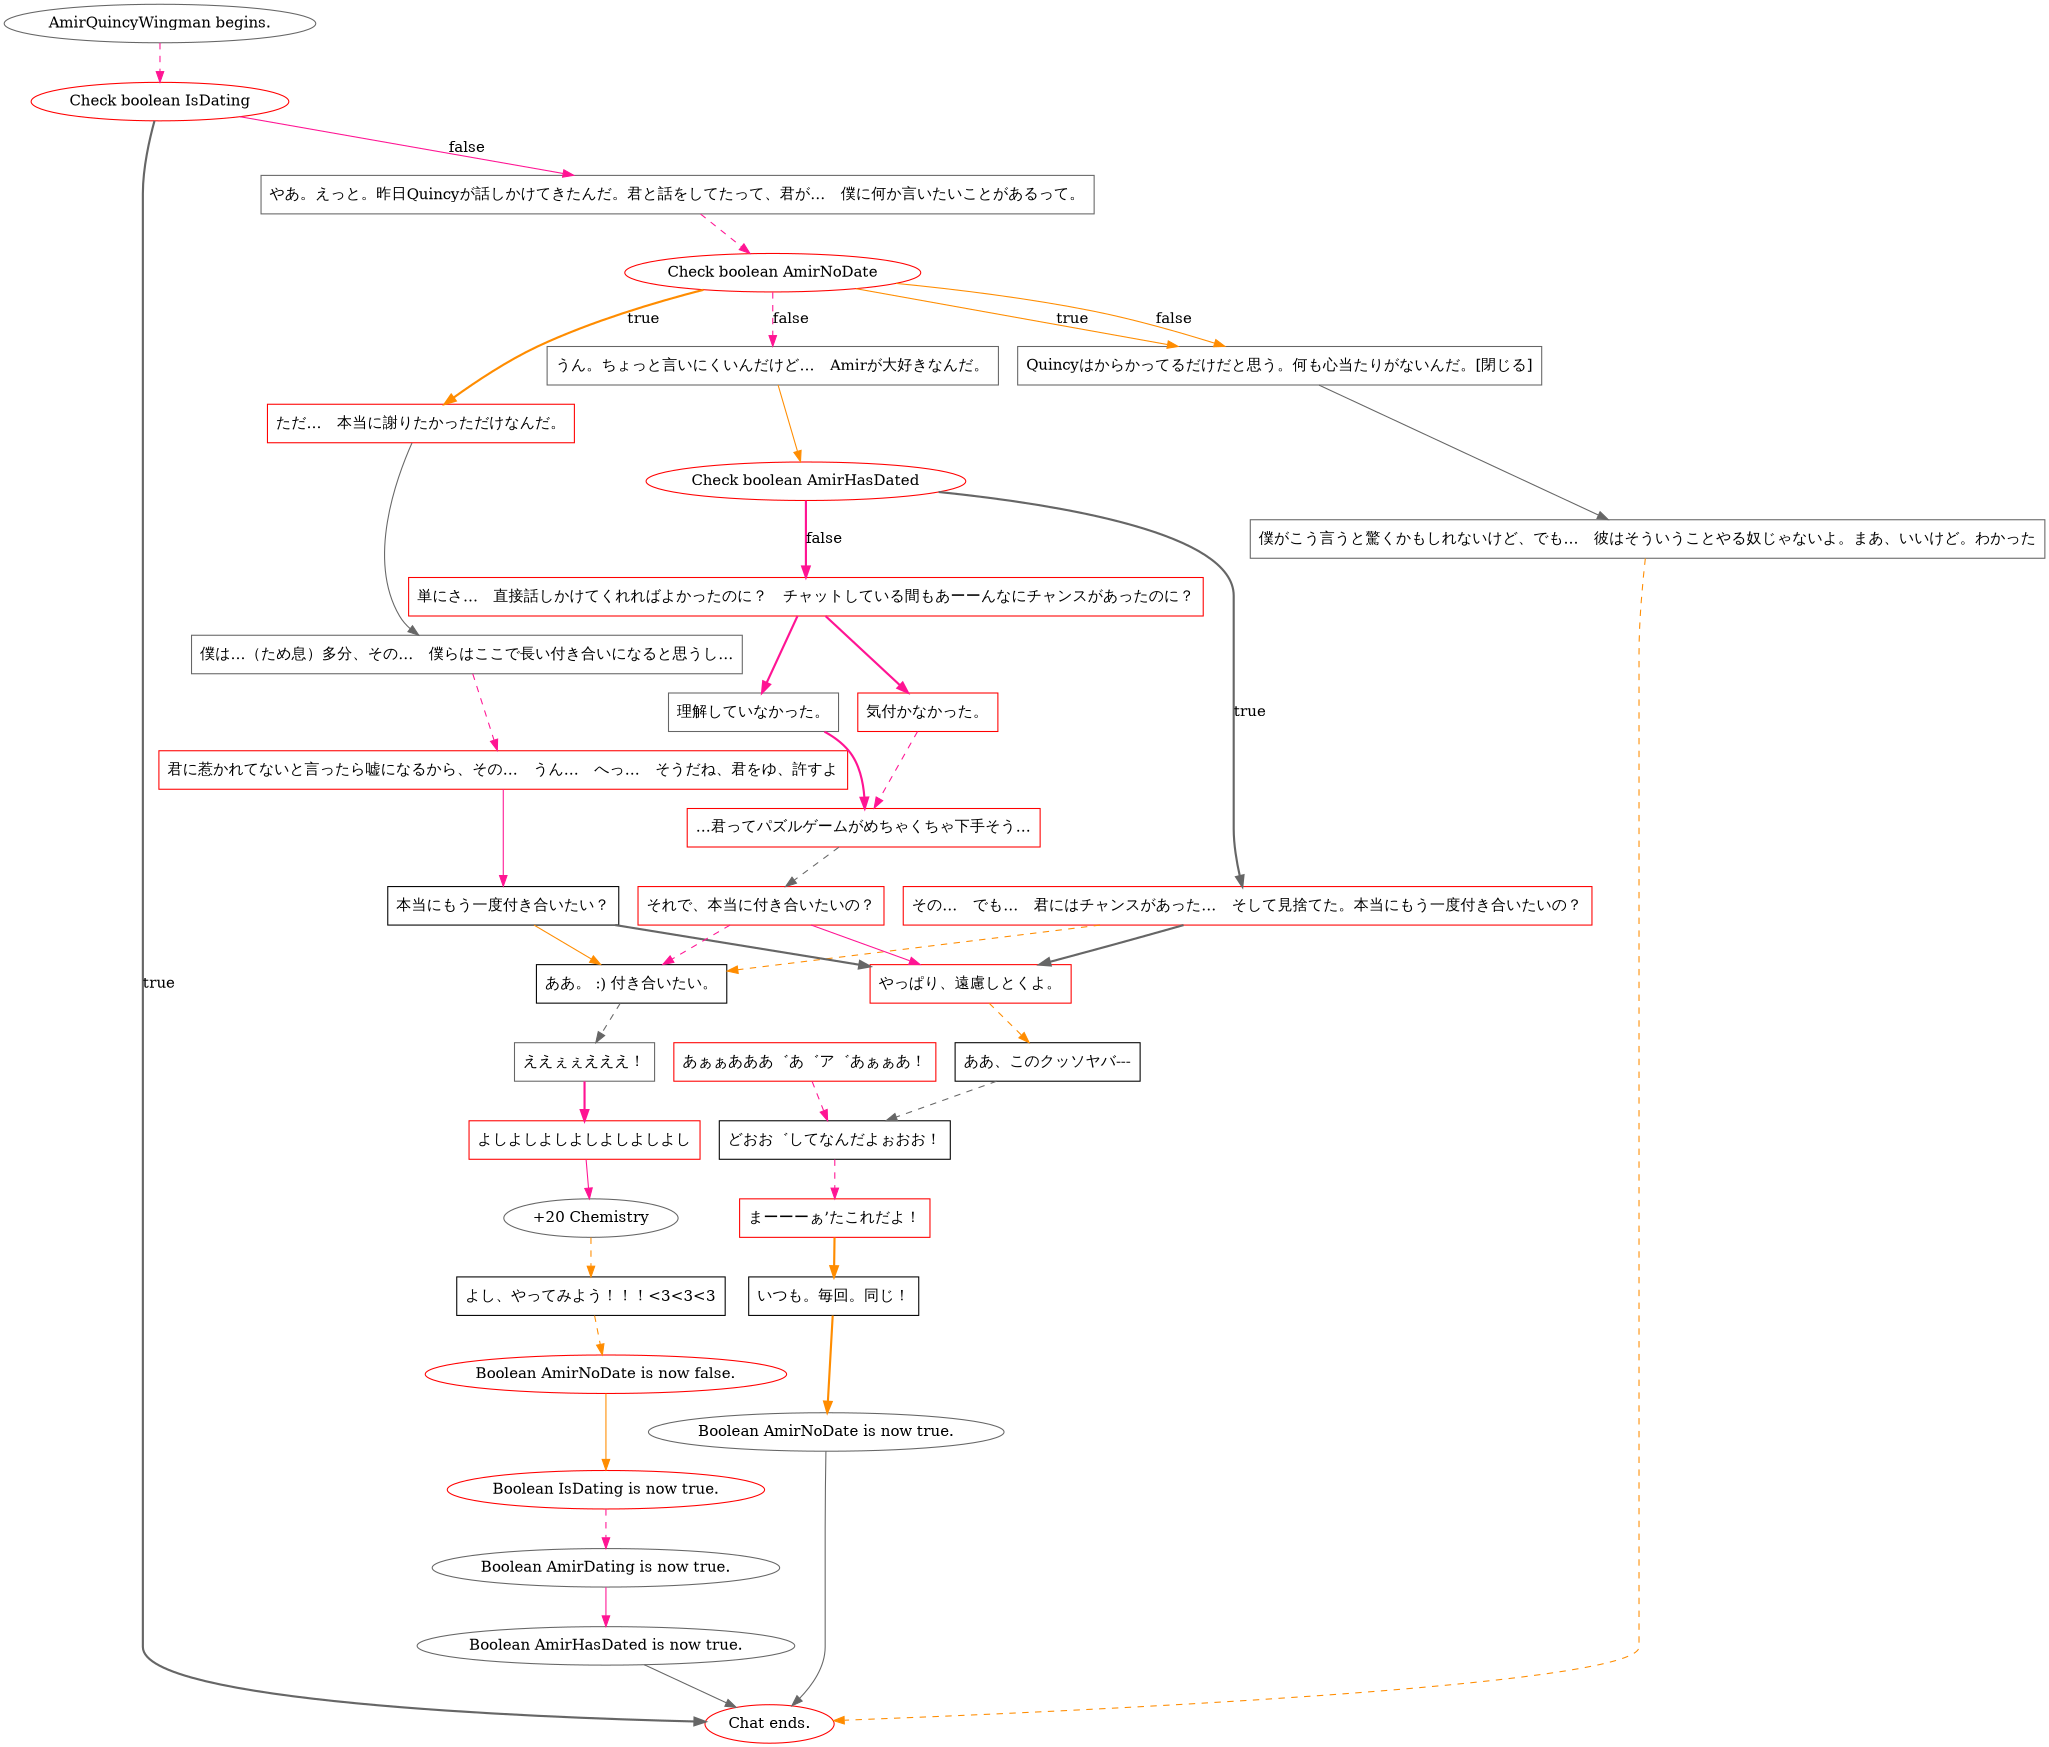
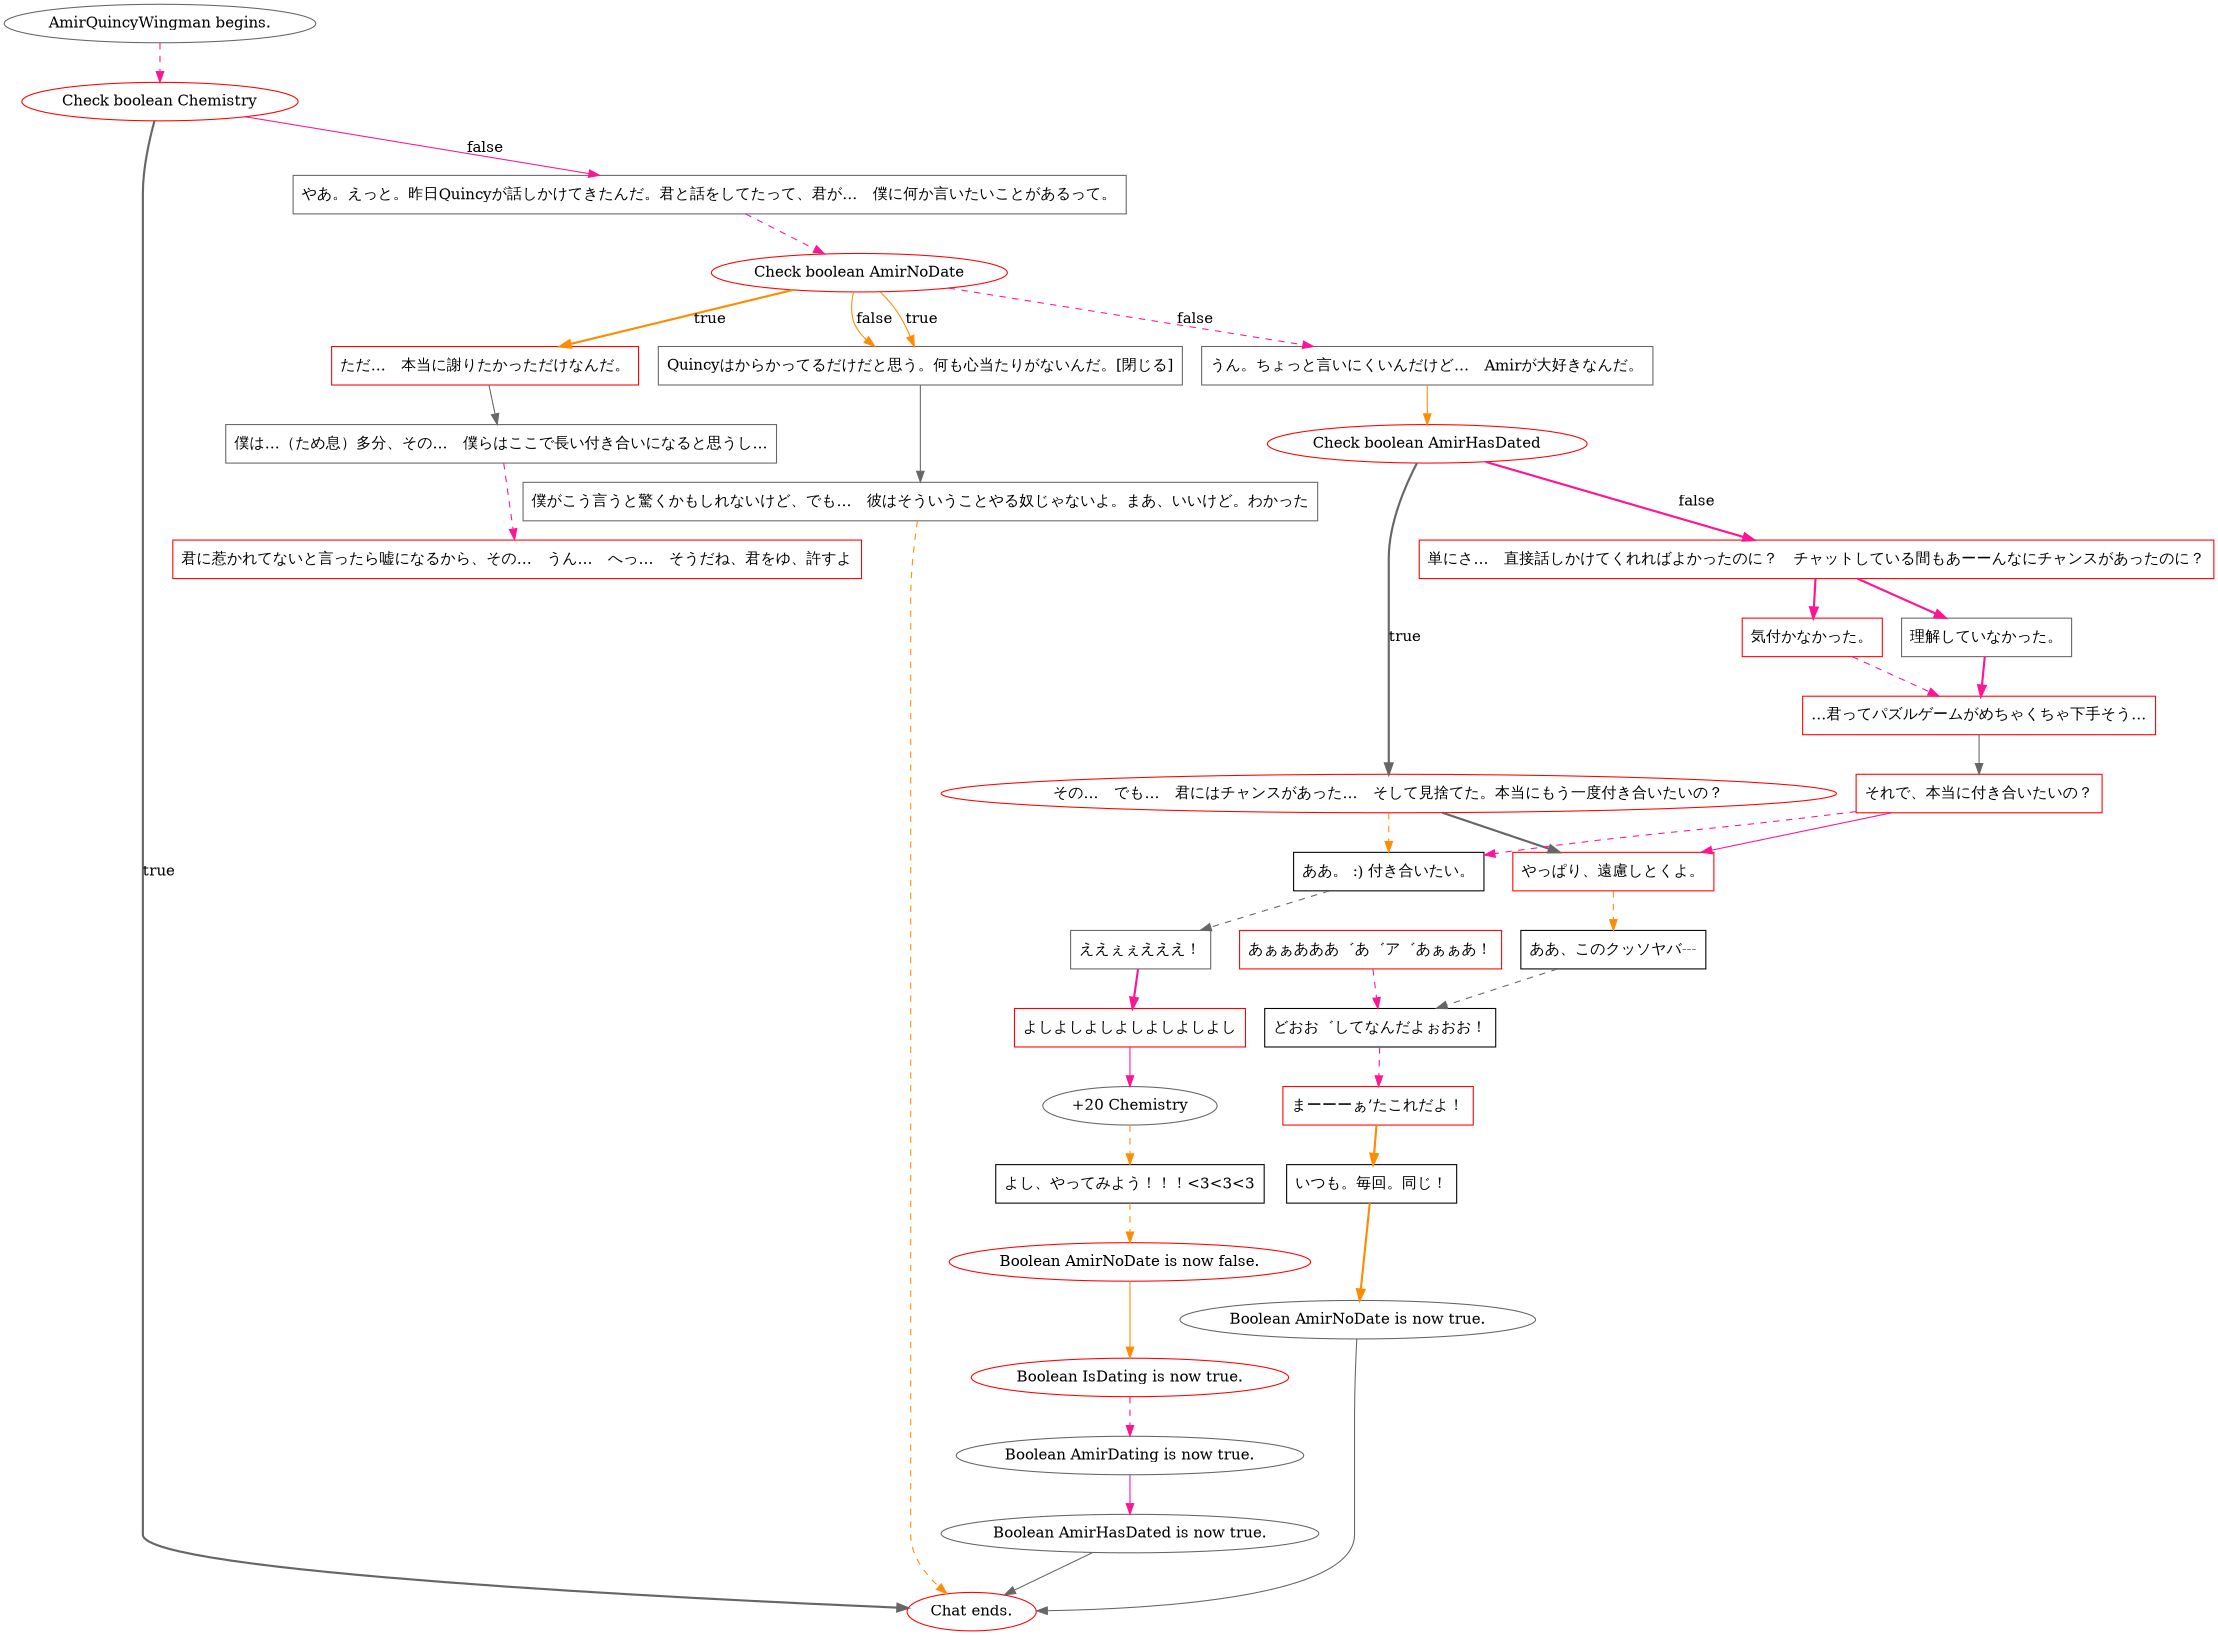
node "Check boolean IsDating": label "Check boolean IsDating" -> "Check boolean Chemistry"
edge "…君ってパズルゲームがめちゃくちゃ下手そう…" -> "それで、本当に付き合いたいの？": style dashed -> solid
node "本当にもう一度付き合いたい？": removed
node "その…　でも…　君にはチャンスがあった…　そして見捨てた。本当にもう一度付き合いたいの？": shape box -> ellipse
